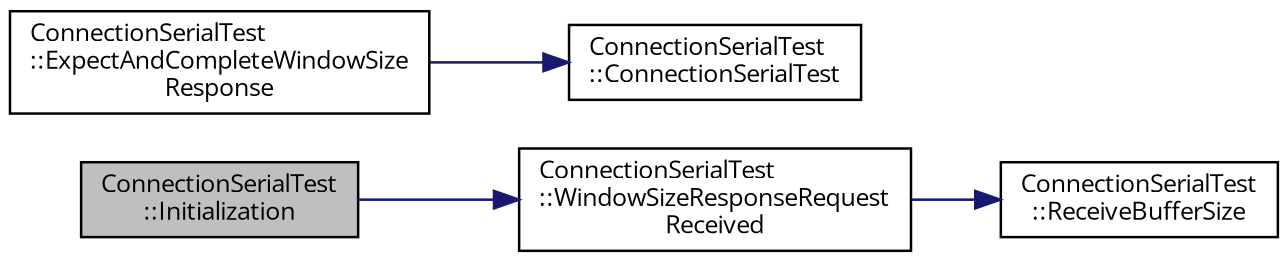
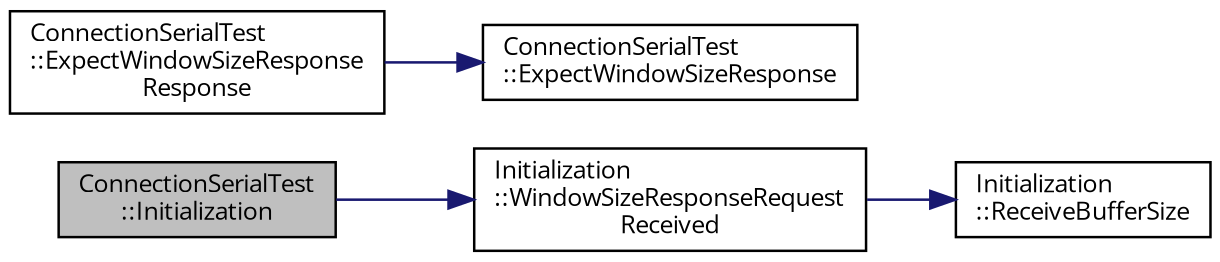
node "ConnectionSerialTest ::ExpectAndCompleteWindowSize Response": label "ConnectionSerialTest ::ExpectAndCompleteWindowSize Response" -> "ConnectionSerialTest ::ExpectWindowSizeResponse Response"
node "ConnectionSerialTest ::ConnectionSerialTest": label "ConnectionSerialTest ::ConnectionSerialTest" -> "ConnectionSerialTest ::ExpectWindowSizeResponse"
node "ConnectionSerialTest ::WindowSizeResponseRequest Received": label "ConnectionSerialTest ::WindowSizeResponseRequest Received" -> "Initialization ::WindowSizeResponseRequest Received"
node "ConnectionSerialTest ::ReceiveBufferSize": label "ConnectionSerialTest ::ReceiveBufferSize" -> "Initialization ::ReceiveBufferSize"
